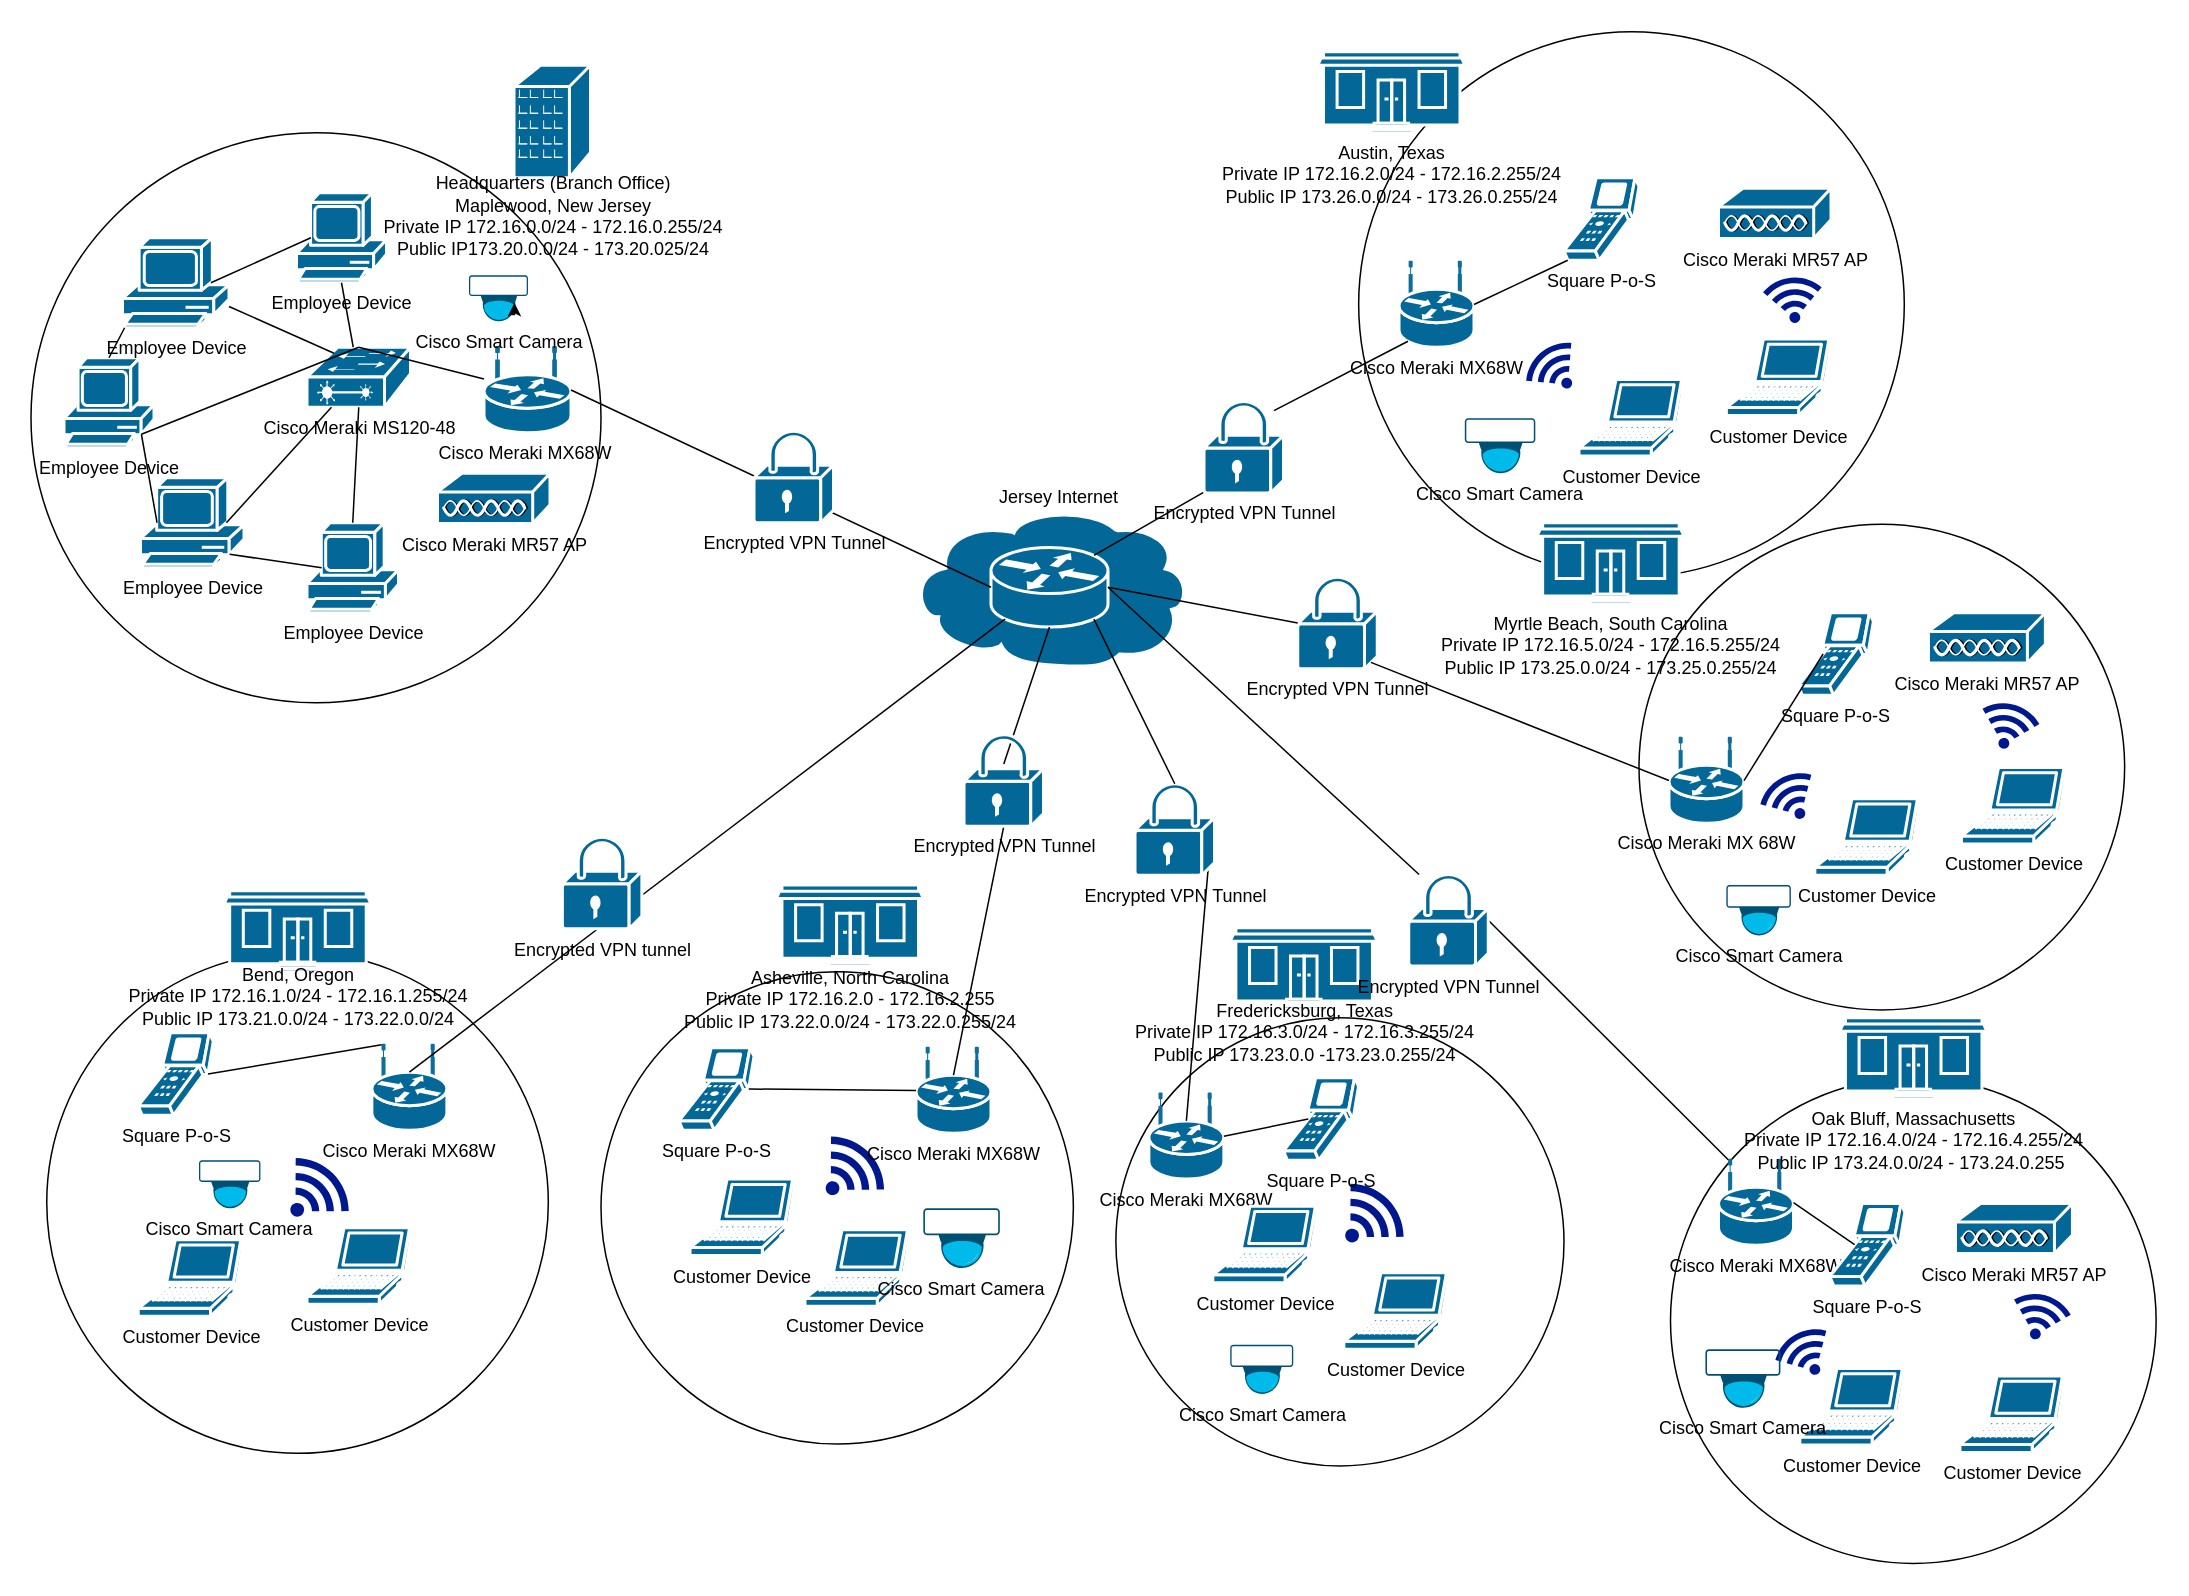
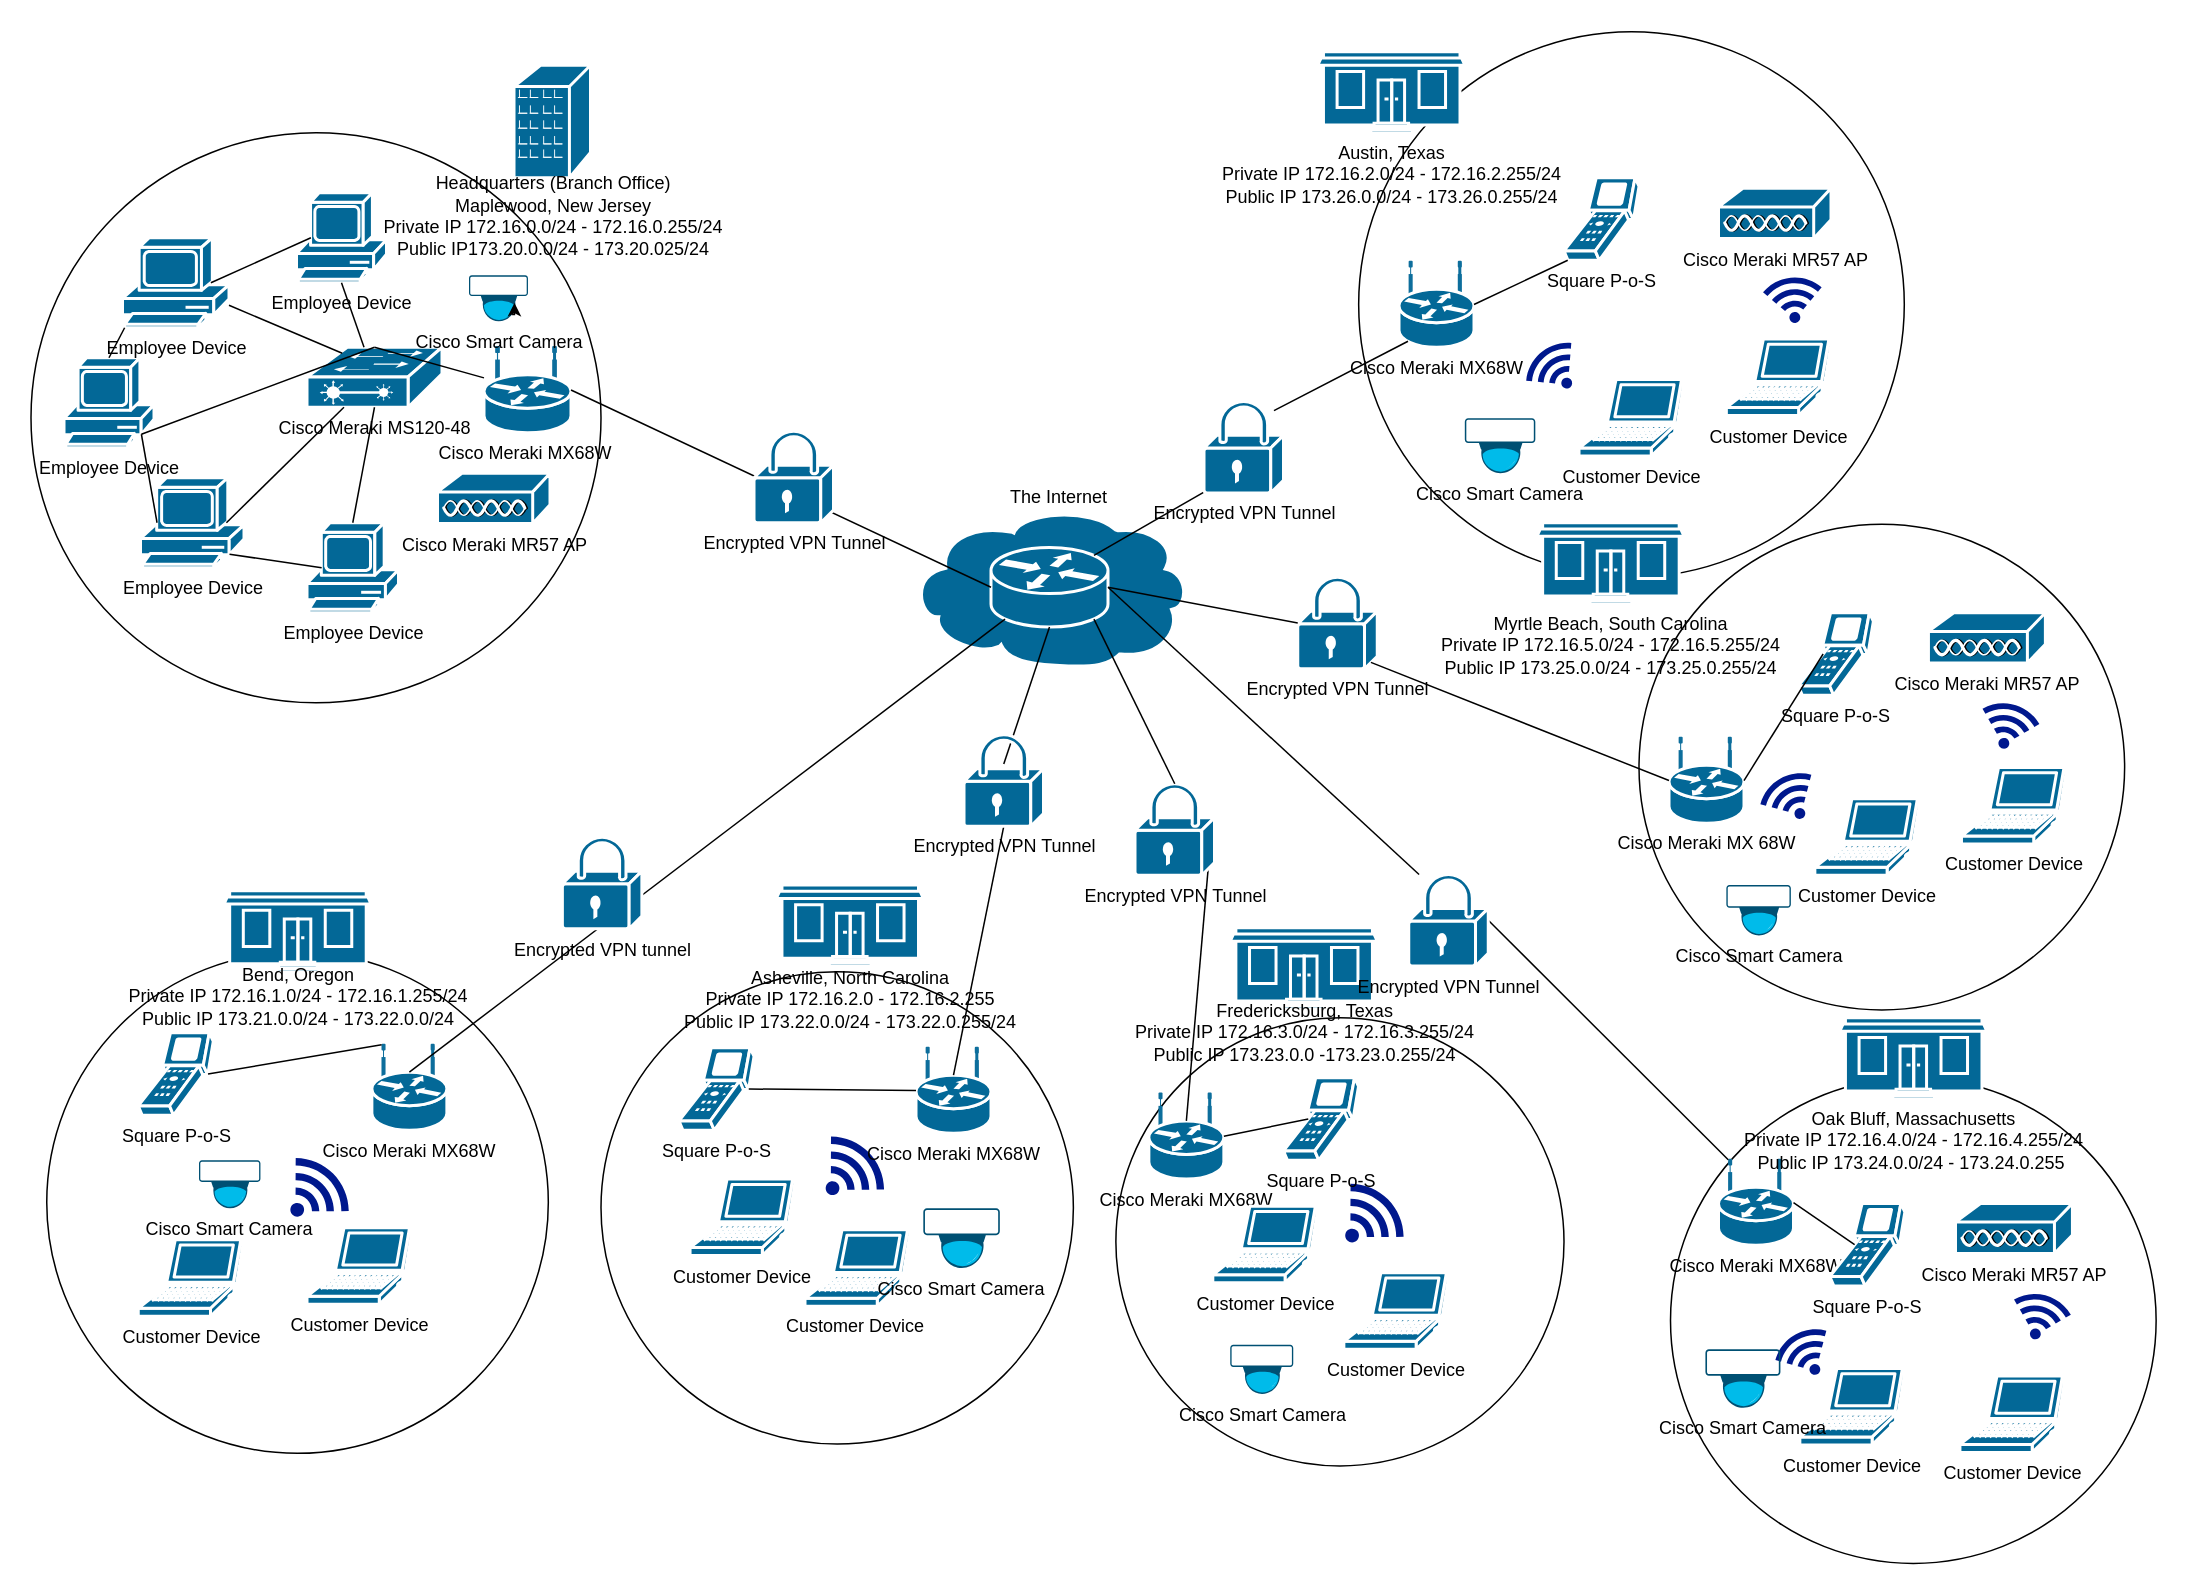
node "Cisco Meraki MS120-48": size 104x60 -> 135x60
node "Jersey Internet": label "Jersey Internet" -> "The Internet"
